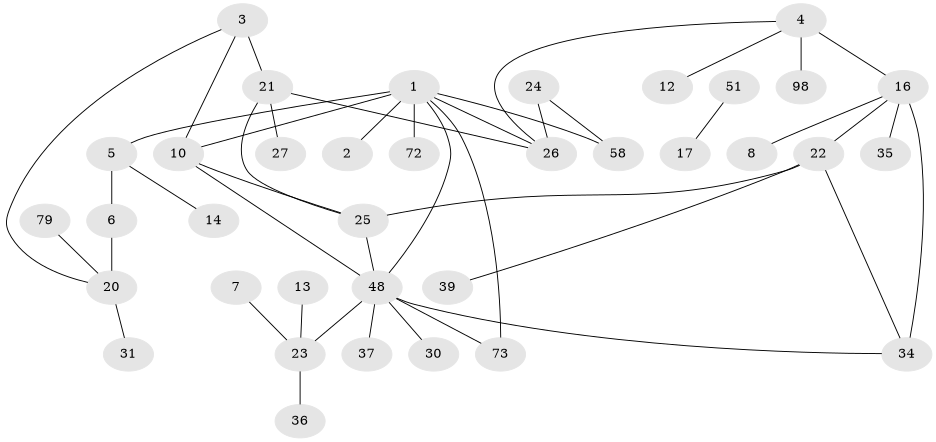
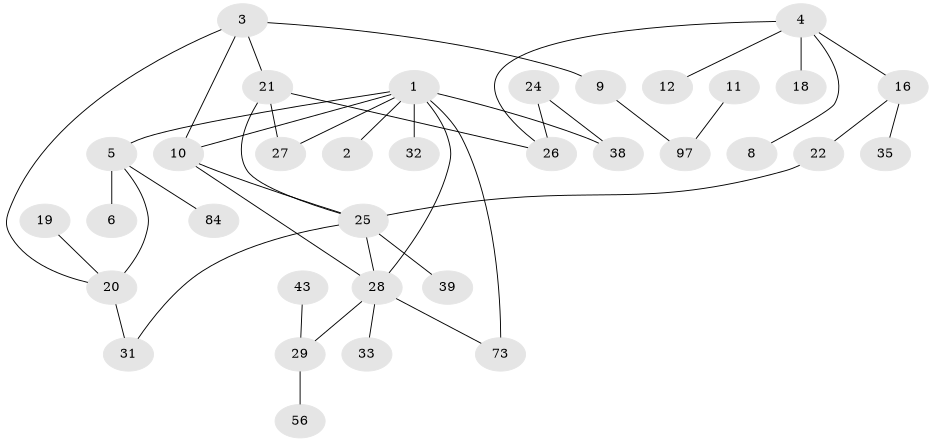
node "9": added
node "51": label "51" -> "11"
node "98": label "98" -> "18"
edge "16" -- "8": now "4" -- "8"
edge "1" -- "26": now "1" -- "27"
node "72": label "72" -> "32"
node "58": label "58" -> "38"
node "17": label "17" -> "97"
node "79": label "79" -> "19"
node "14": label "14" -> "84"
edge "22" -- "39": now "25" -- "39"
edge "6" -- "20": now "5" -- "20"
edge "25" -- "31": added
node "7": removed
node "13": label "13" -> "43"
node "48": label "48" -> "28"
node "23": label "23" -> "29"
node "37": label "37" -> "33"
node "30": removed
node "34": removed
node "36": label "36" -> "56"
